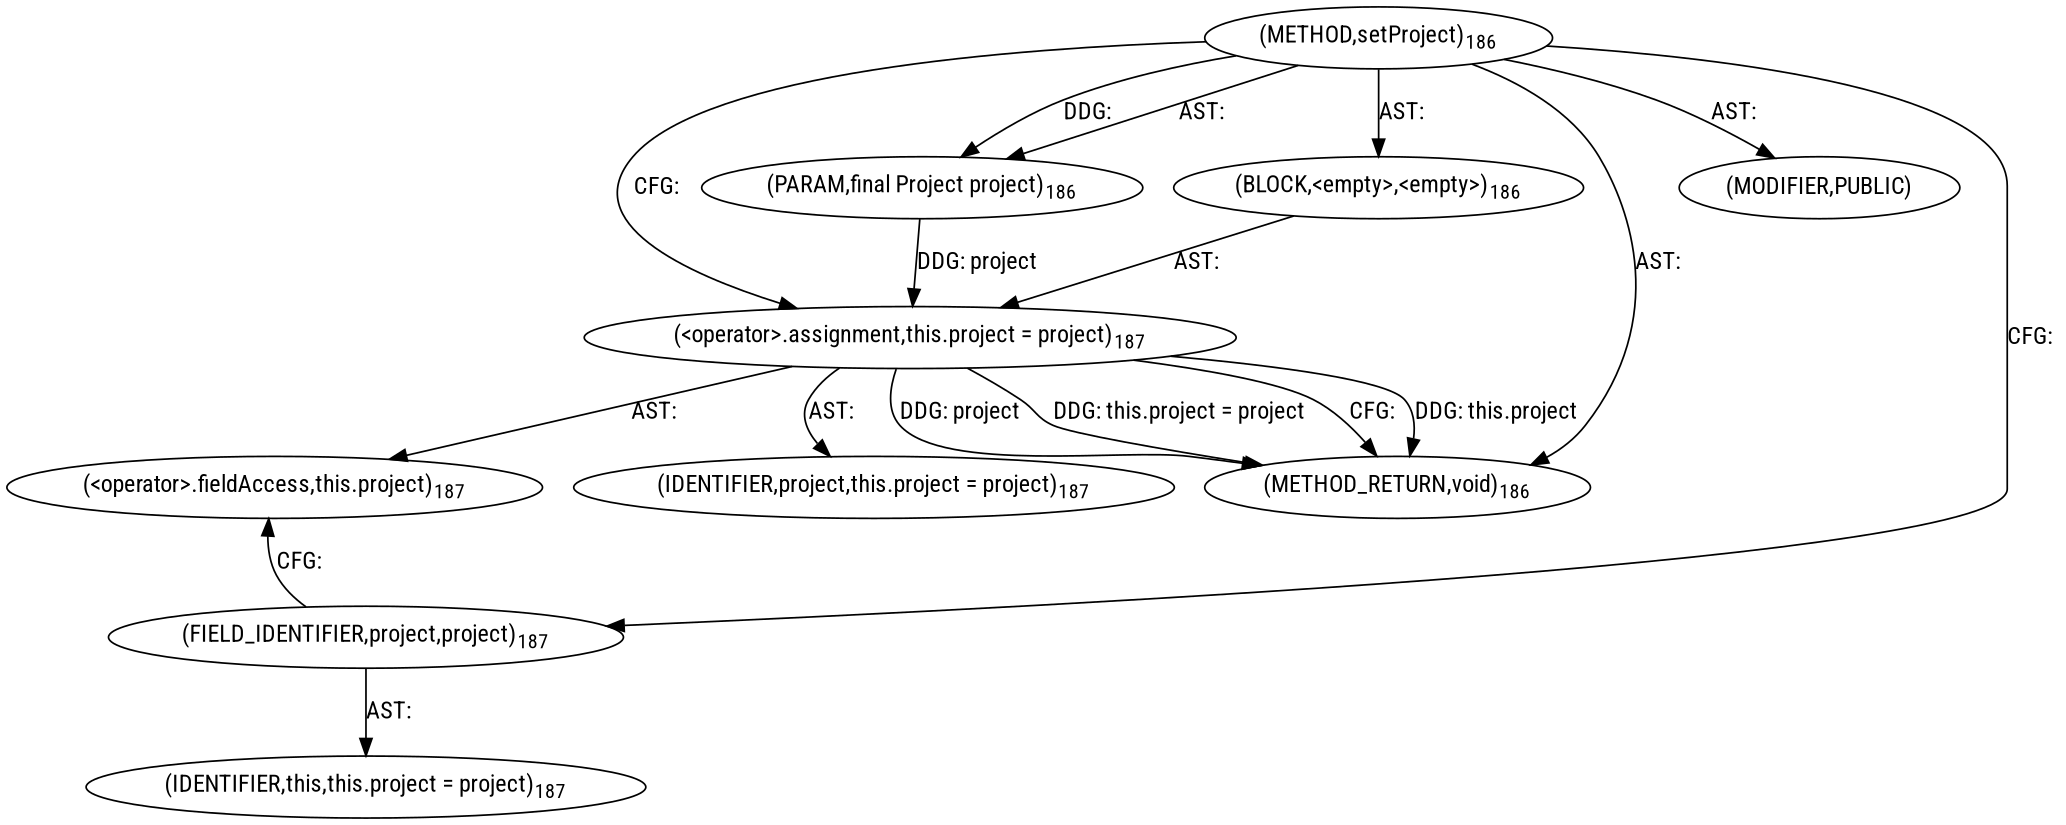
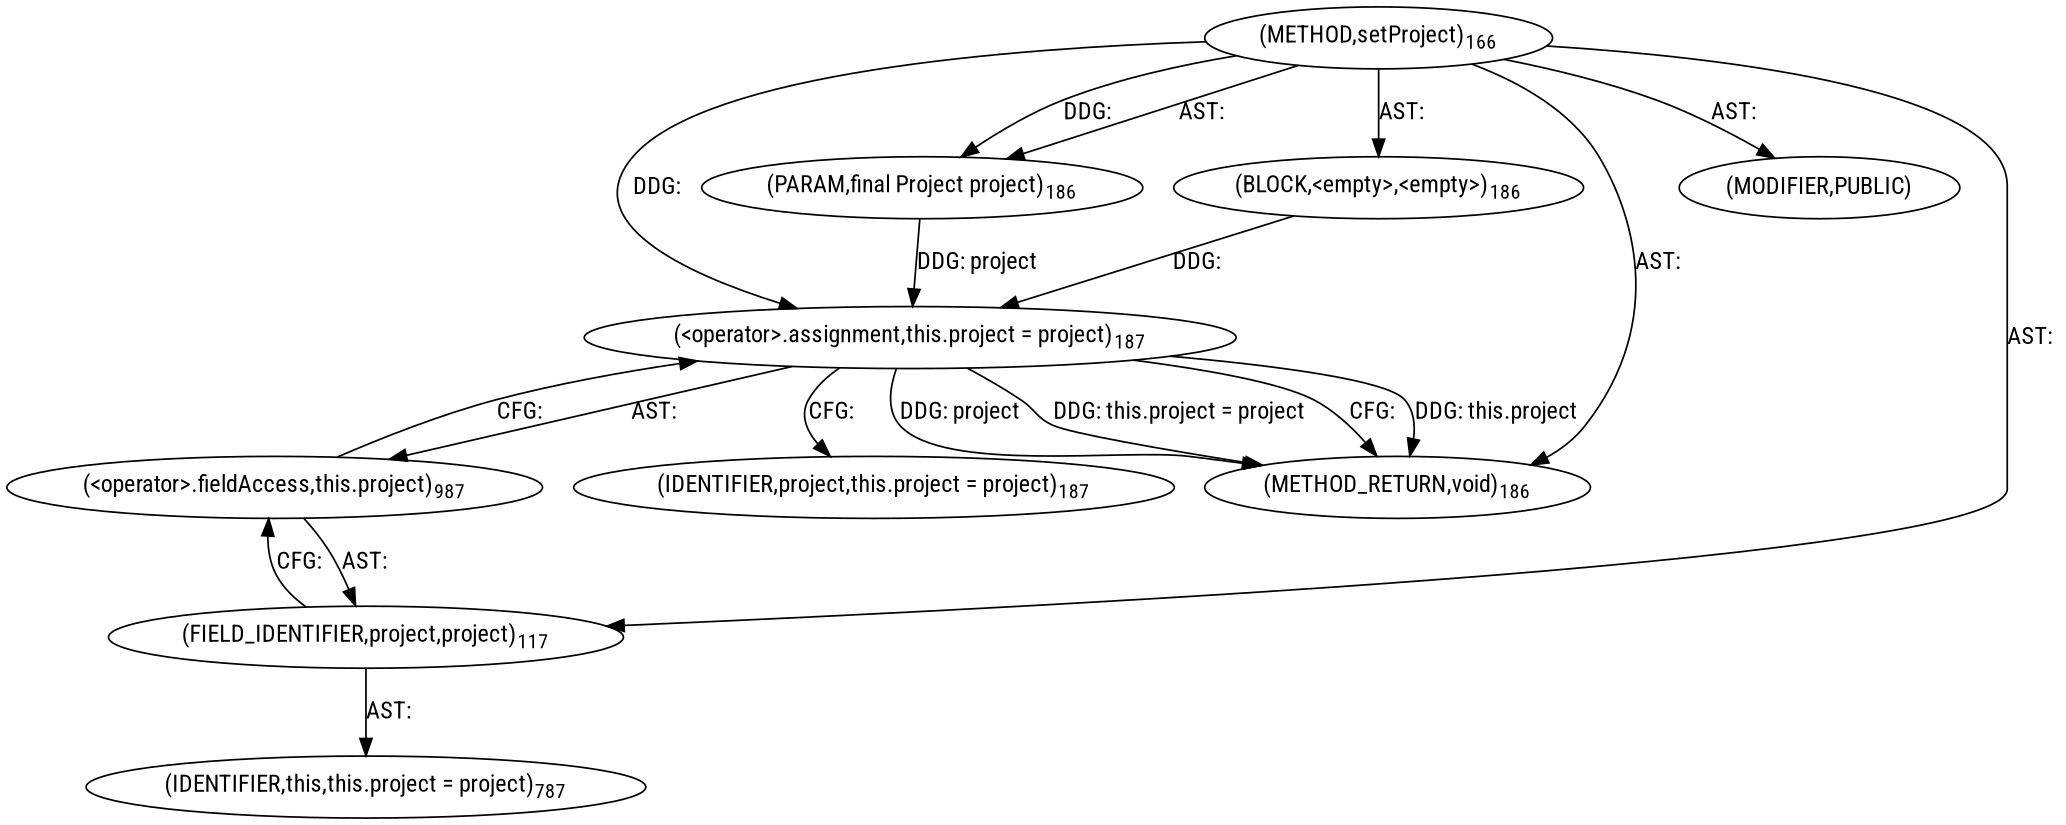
node "(METHOD,setProject)": text "186" -> "166"
edge "(METHOD,setProject)" -> "(<operator>.assignment,this.project = project)": label "CFG: " -> "DDG: "
edge "(BLOCK,<empty>,<empty>)" -> "(<operator>.assignment,this.project = project)": label "AST: " -> "DDG: "
edge "(METHOD,setProject)" -> "(FIELD_IDENTIFIER,project,project)": label "CFG: " -> "AST: "
edge "(<operator>.fieldAccess,this.project)" -> "(<operator>.assignment,this.project = project)": added, label "CFG:"
edge "(<operator>.assignment,this.project = project)" -> "(IDENTIFIER,project,this.project = project)": label "AST: " -> "CFG: "
node "(<operator>.fieldAccess,this.project)": text "187" -> "987"
edge "(<operator>.fieldAccess,this.project)" -> "(FIELD_IDENTIFIER,project,project)": added, label "AST:"
node "(FIELD_IDENTIFIER,project,project)": text "187" -> "117"
node "(IDENTIFIER,this,this.project = project)": text "187" -> "787"
